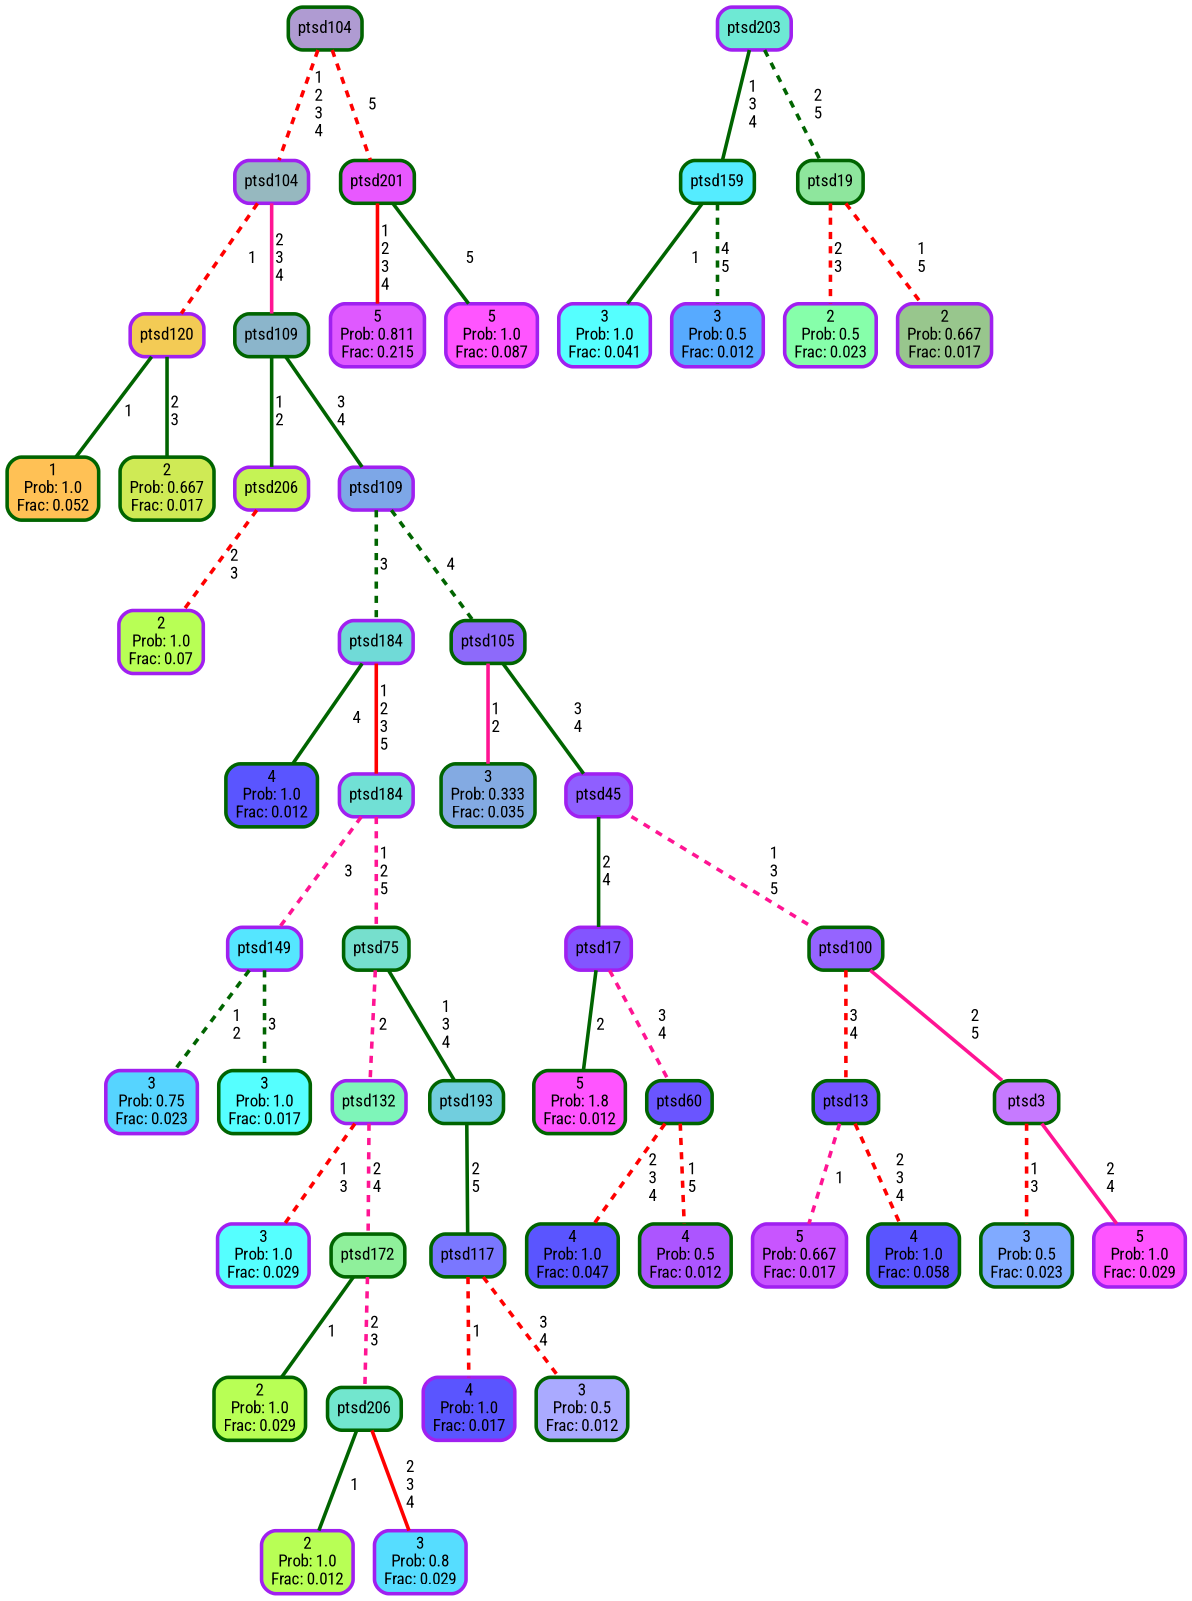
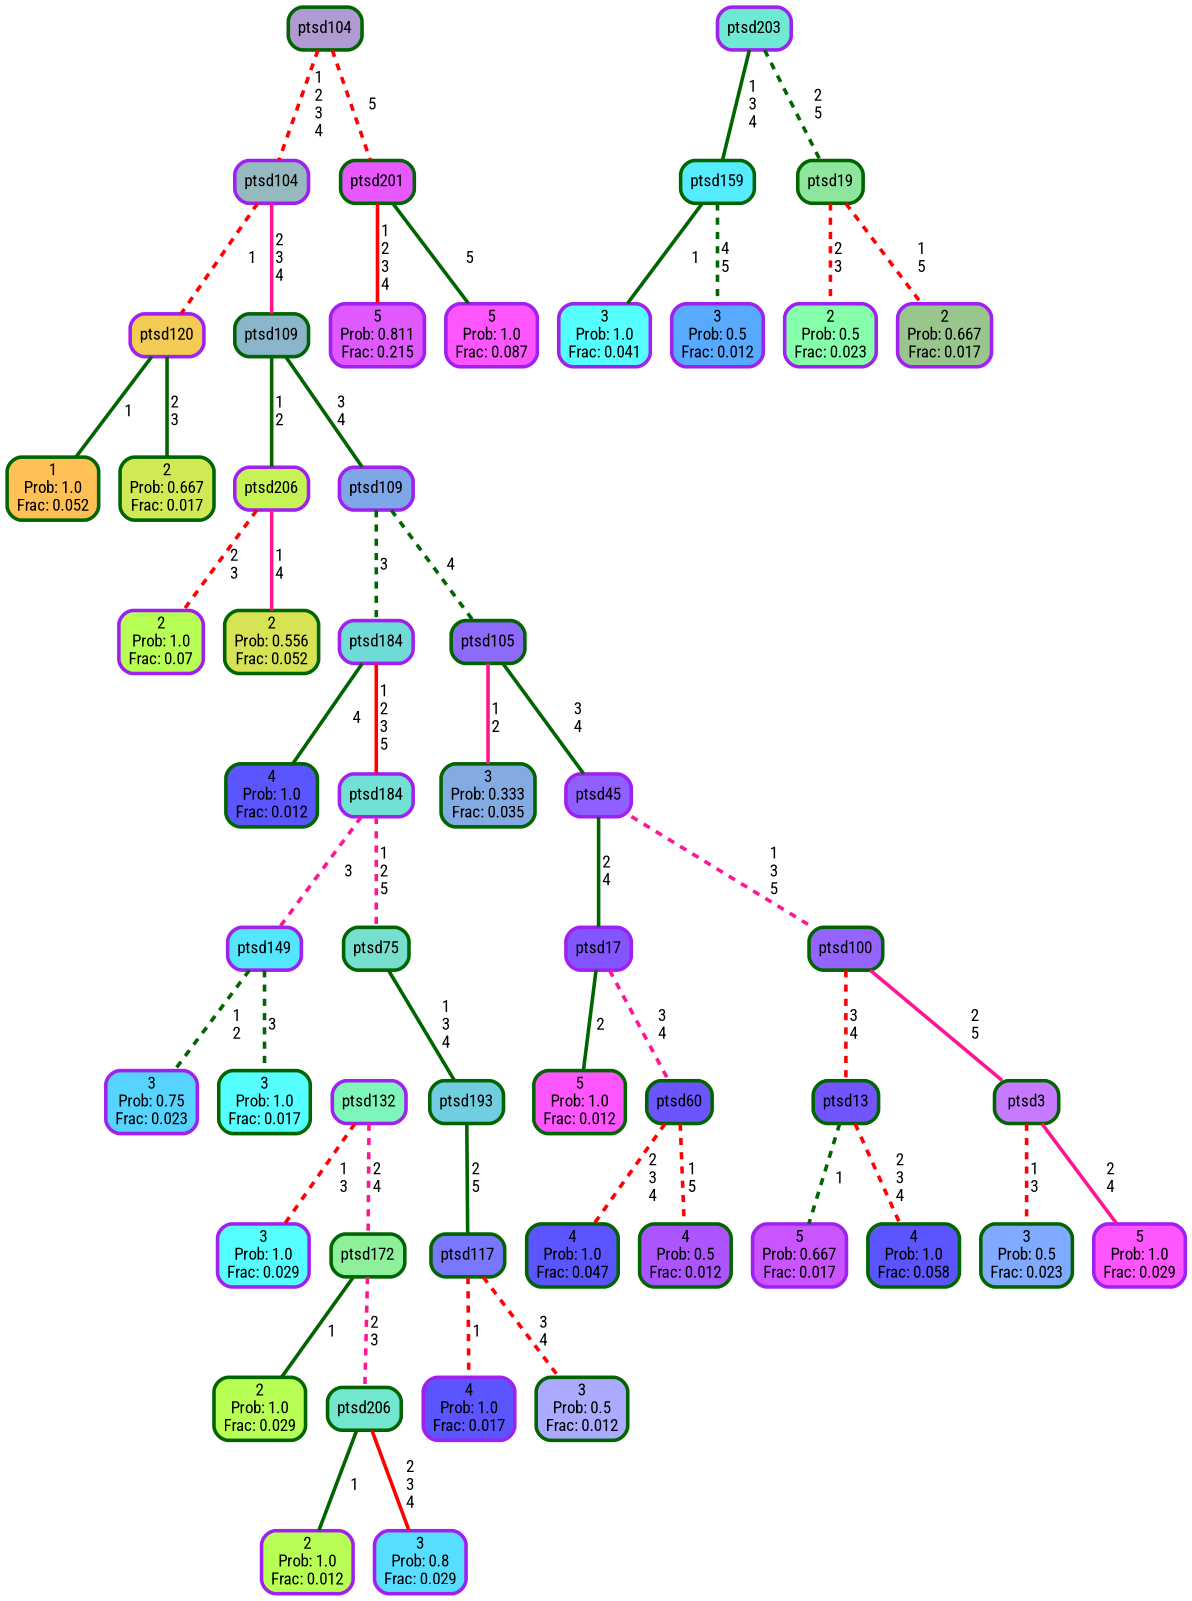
node "2 Prob: 0.556 Frac: 0.052": added
edge "ptsd75" -- "ptsd132": removed, label "2"
node "5 Prob: 1.8 Frac: 0.012": label "5 Prob: 1.8 Frac: 0.012" -> "5 Prob: 1.0 Frac: 0.012"
edge "ptsd13" -- "5 Prob: 0.667 Frac: 0.017": color deeppink -> darkgreen
